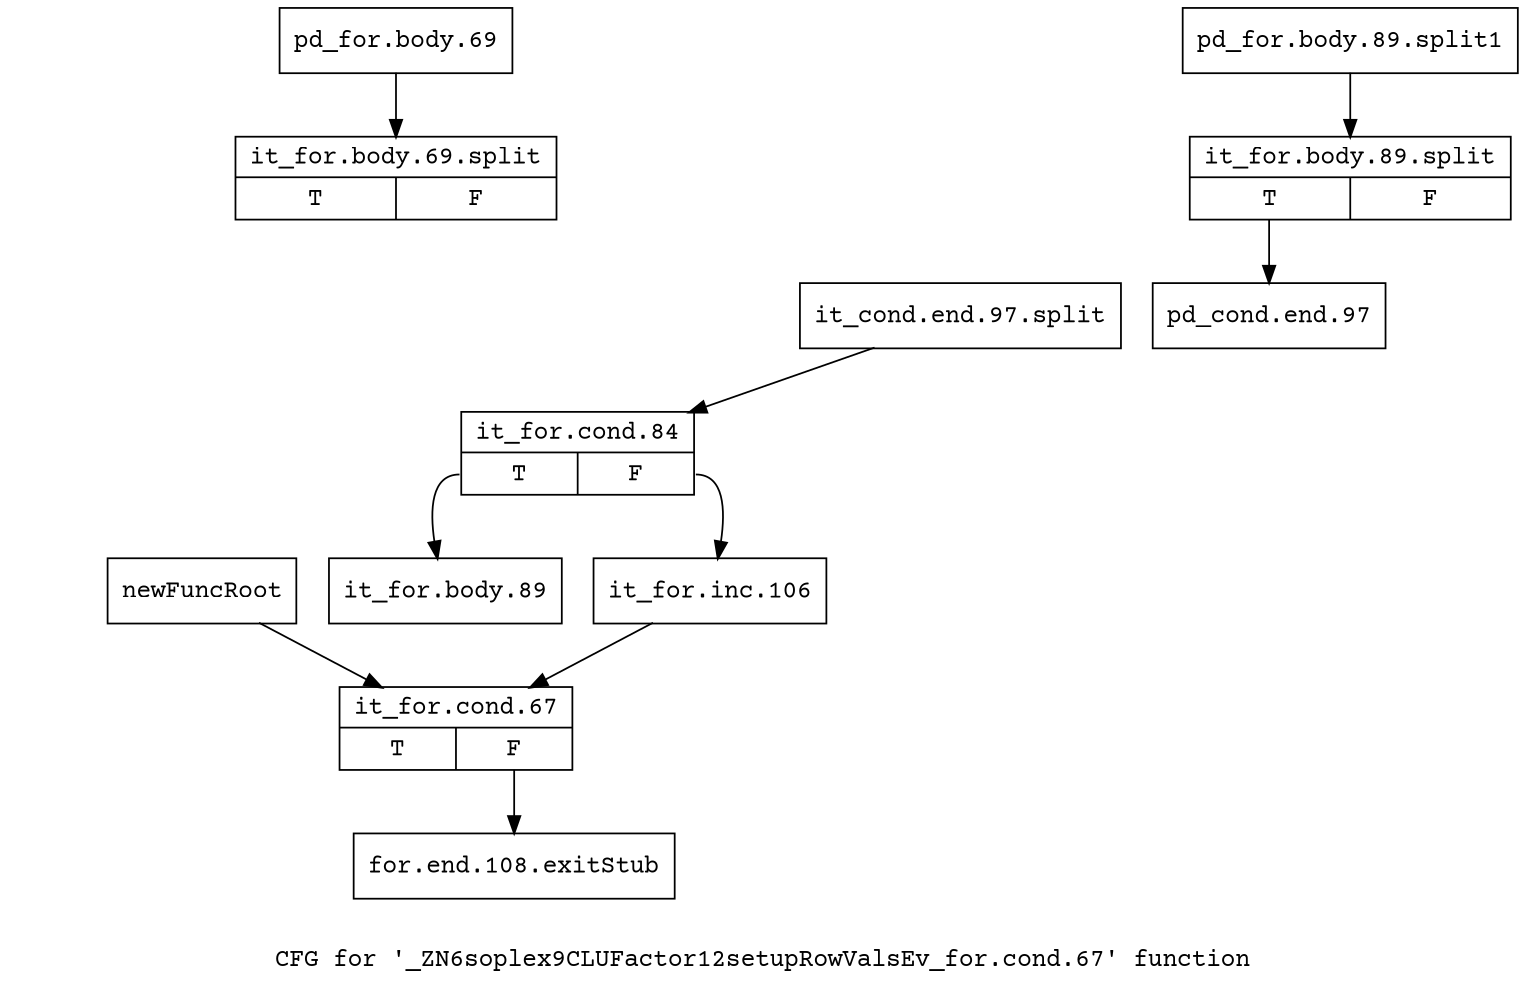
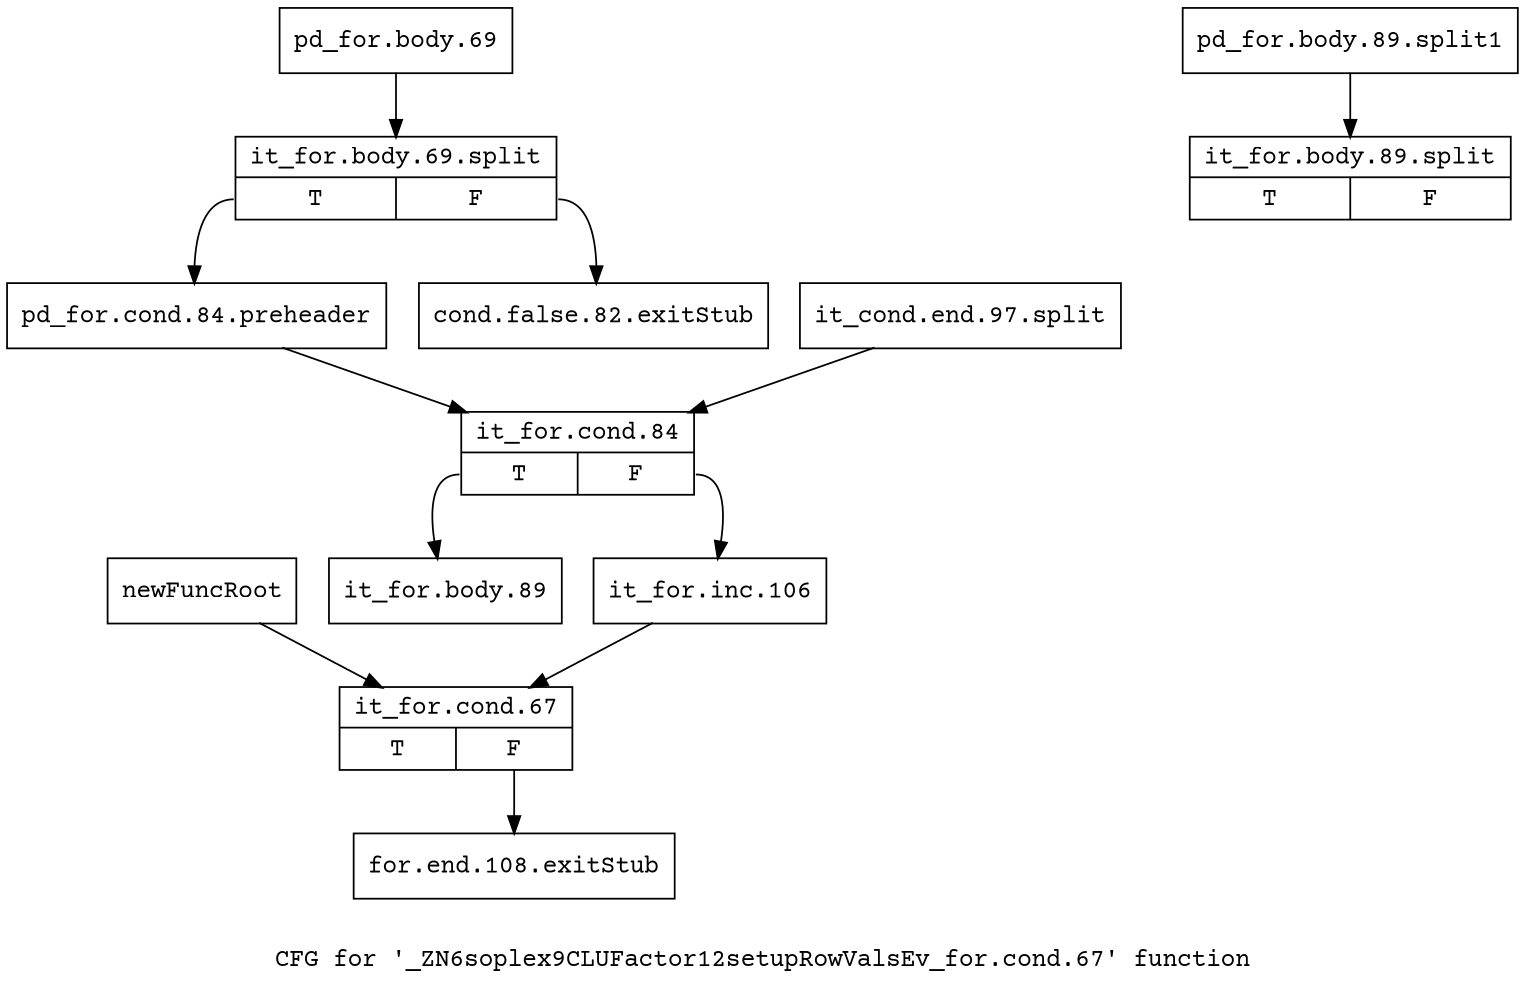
node "pd_for.cond.84.preheader": added
node "cond.false.82.exitStub": added
node "pd_cond.end.97": removed
